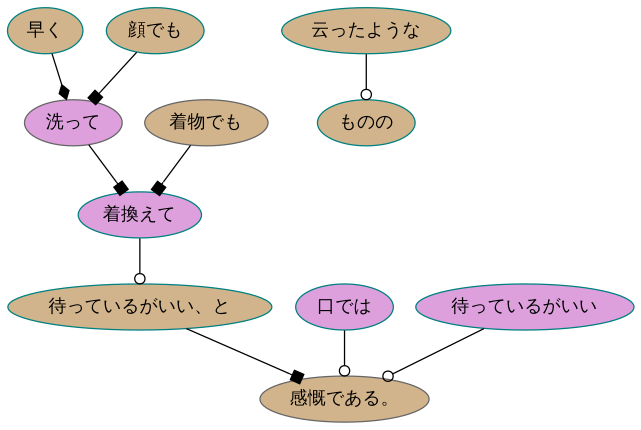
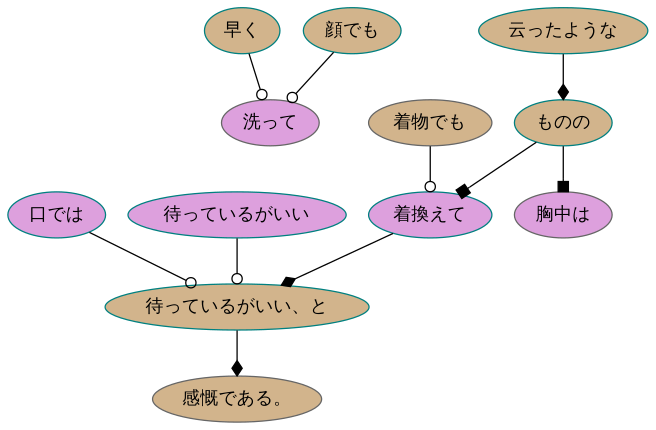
edge "早く" -> "洗って": arrowhead diamond -> odot
edge "顔でも" -> "洗って": arrowhead box -> odot
edge "云ったような" -> "ものの": arrowhead odot -> diamond
edge "洗って" -> "着換えて": now "ものの" -> "着換えて"
edge "着物でも" -> "着換えて": arrowhead box -> odot
node "胸中は": added
edge "着換えて" -> "待っているがいい、と": arrowhead odot -> diamond
edge "口では" -> "感慨である。": now "口では" -> "待っているがいい、と"
edge "待っているがいい、と" -> "感慨である。": arrowhead box -> diamond
edge "待っているがいい" -> "感慨である。": now "待っているがいい" -> "待っているがいい、と"
